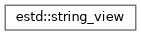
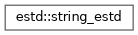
node "estd::string_view": label "estd::string_view" -> "estd::string_estd"
